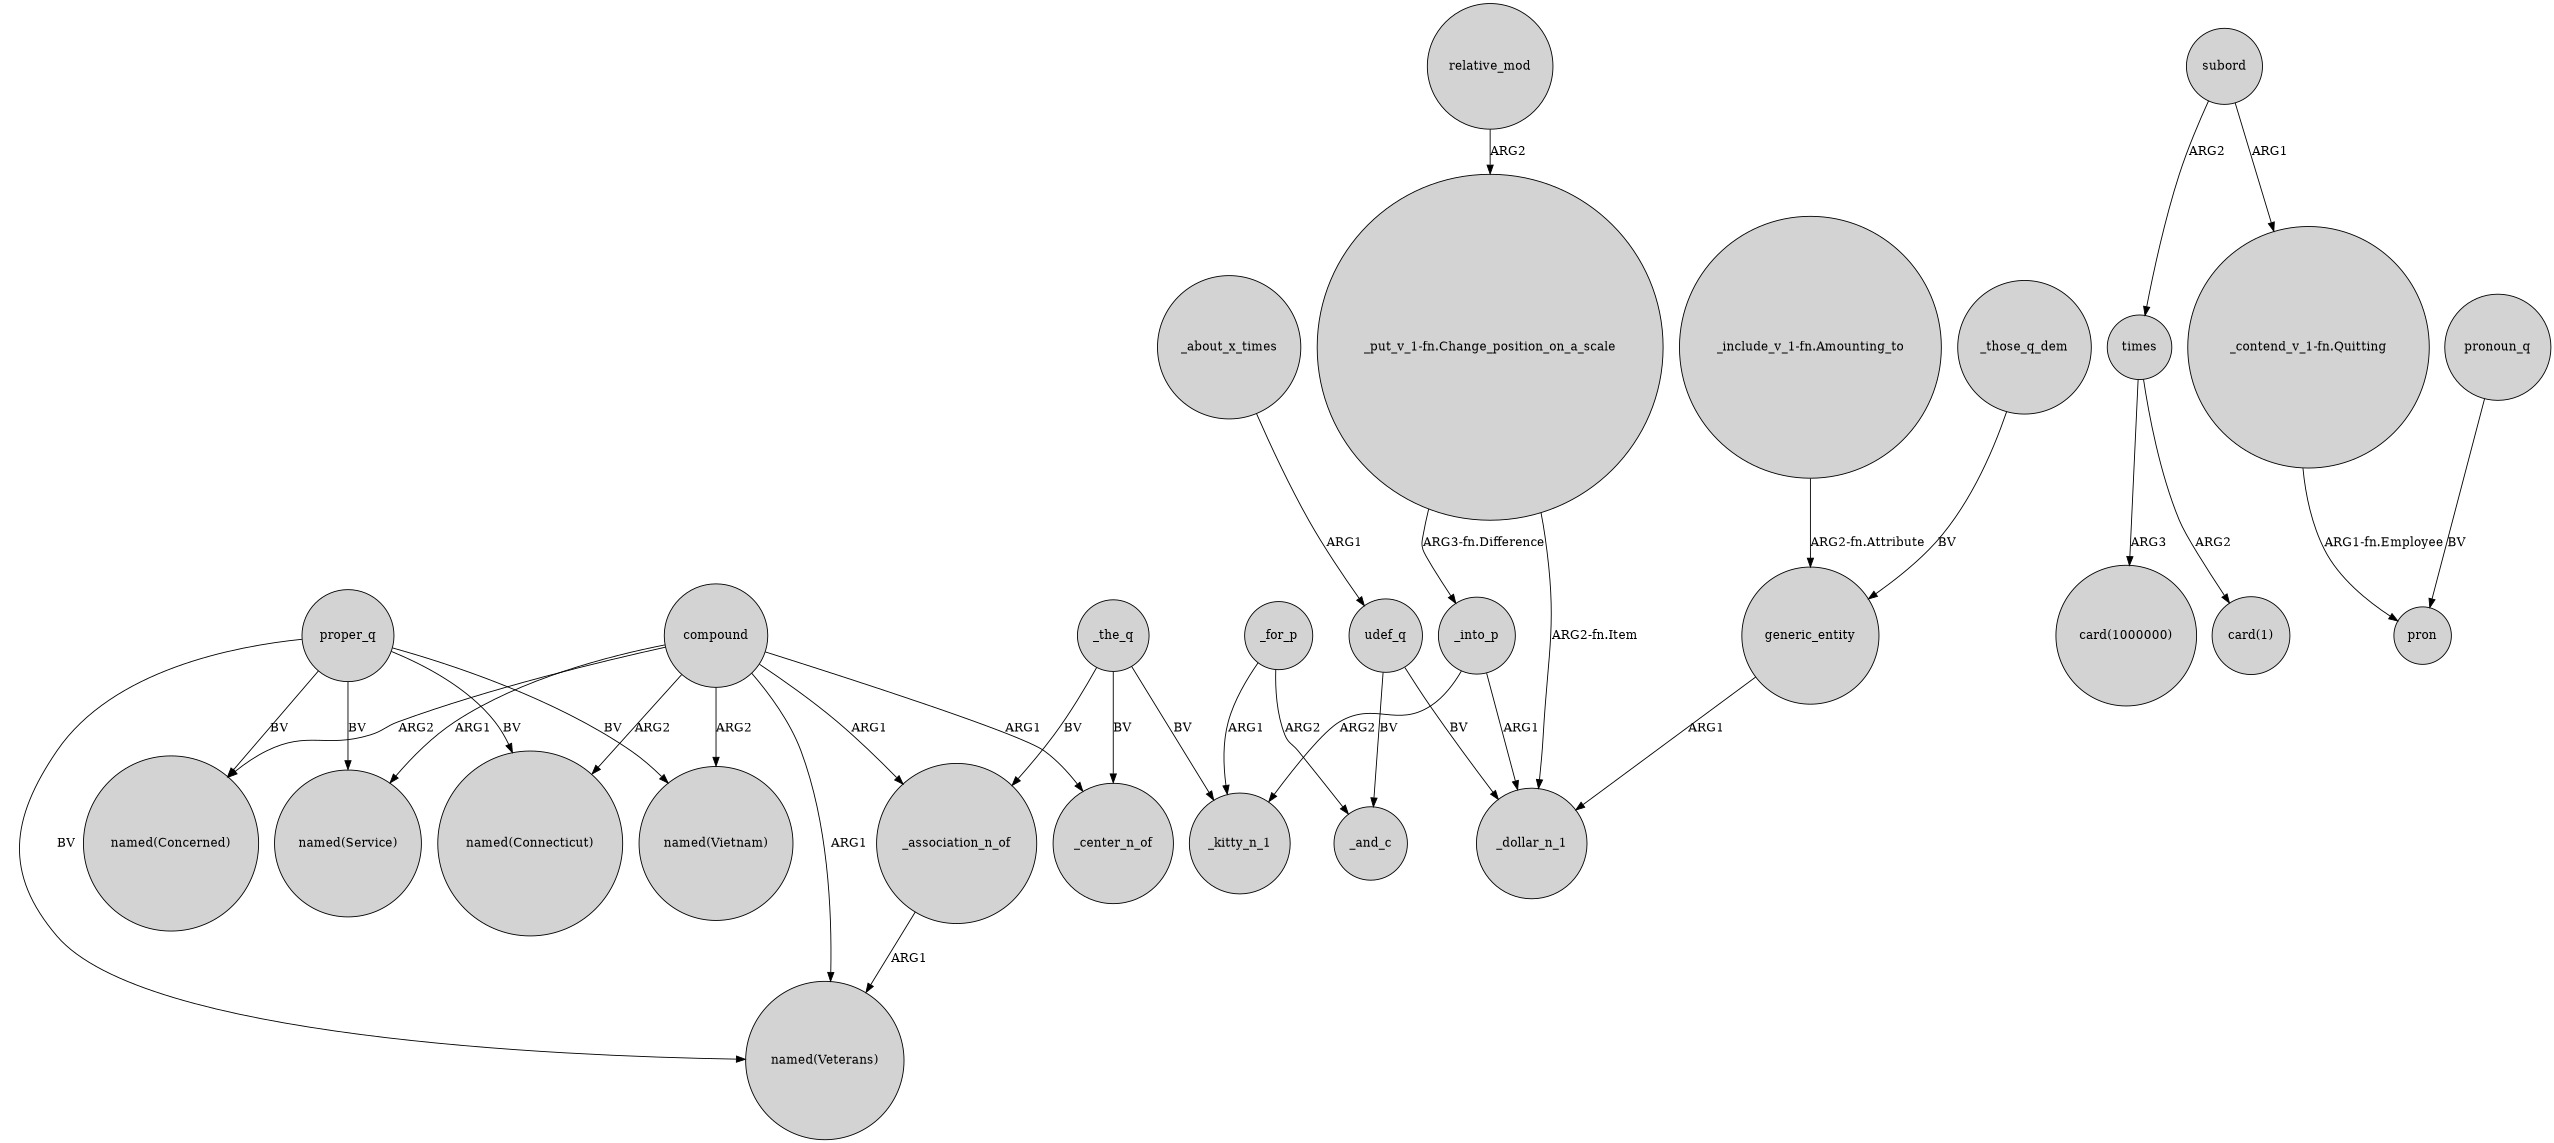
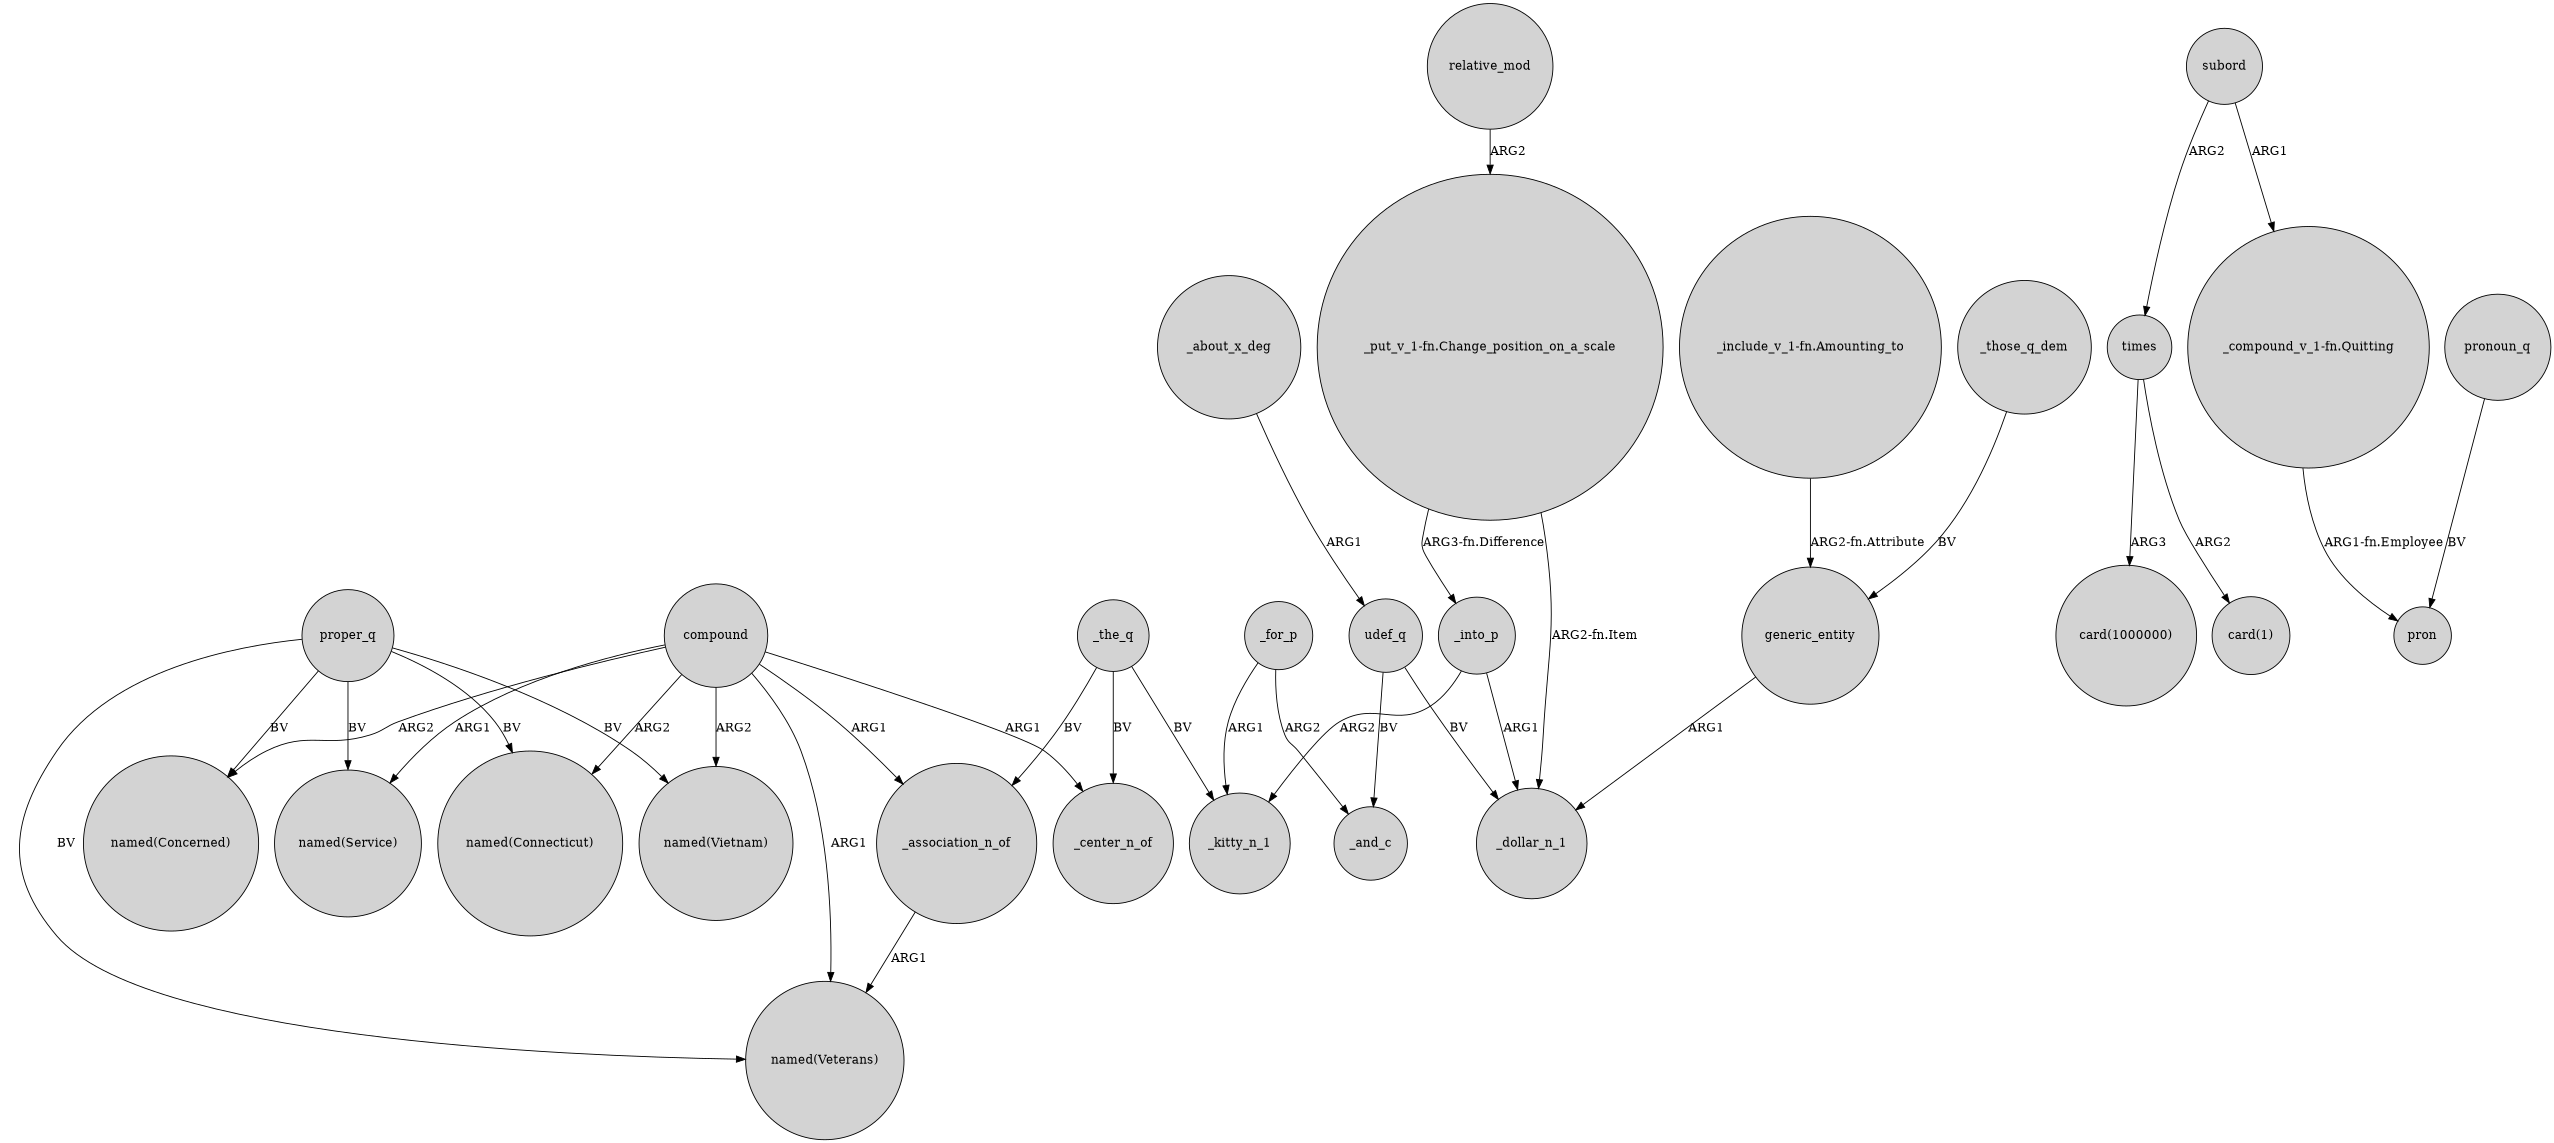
node "_about_x_times": label "_about_x_times" -> "_about_x_deg"
node "_contend_v_1-fn.Quitting": label "_contend_v_1-fn.Quitting" -> "_compound_v_1-fn.Quitting"
